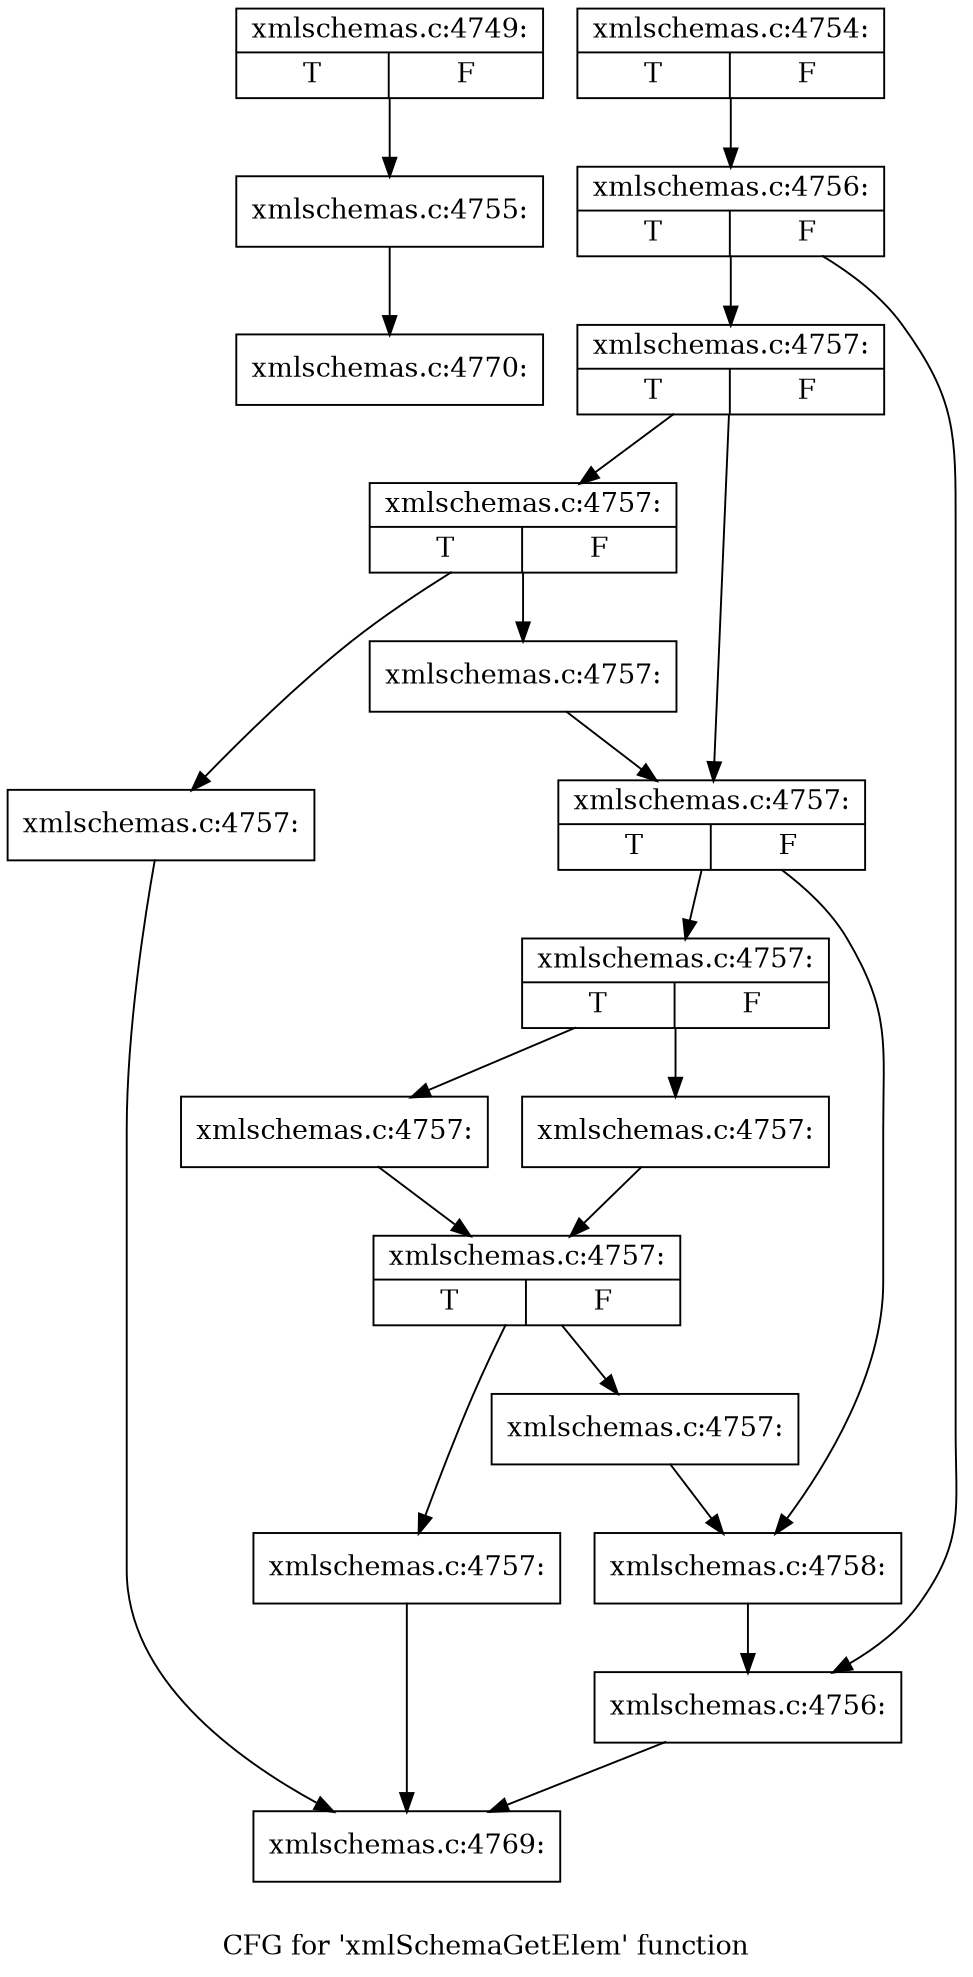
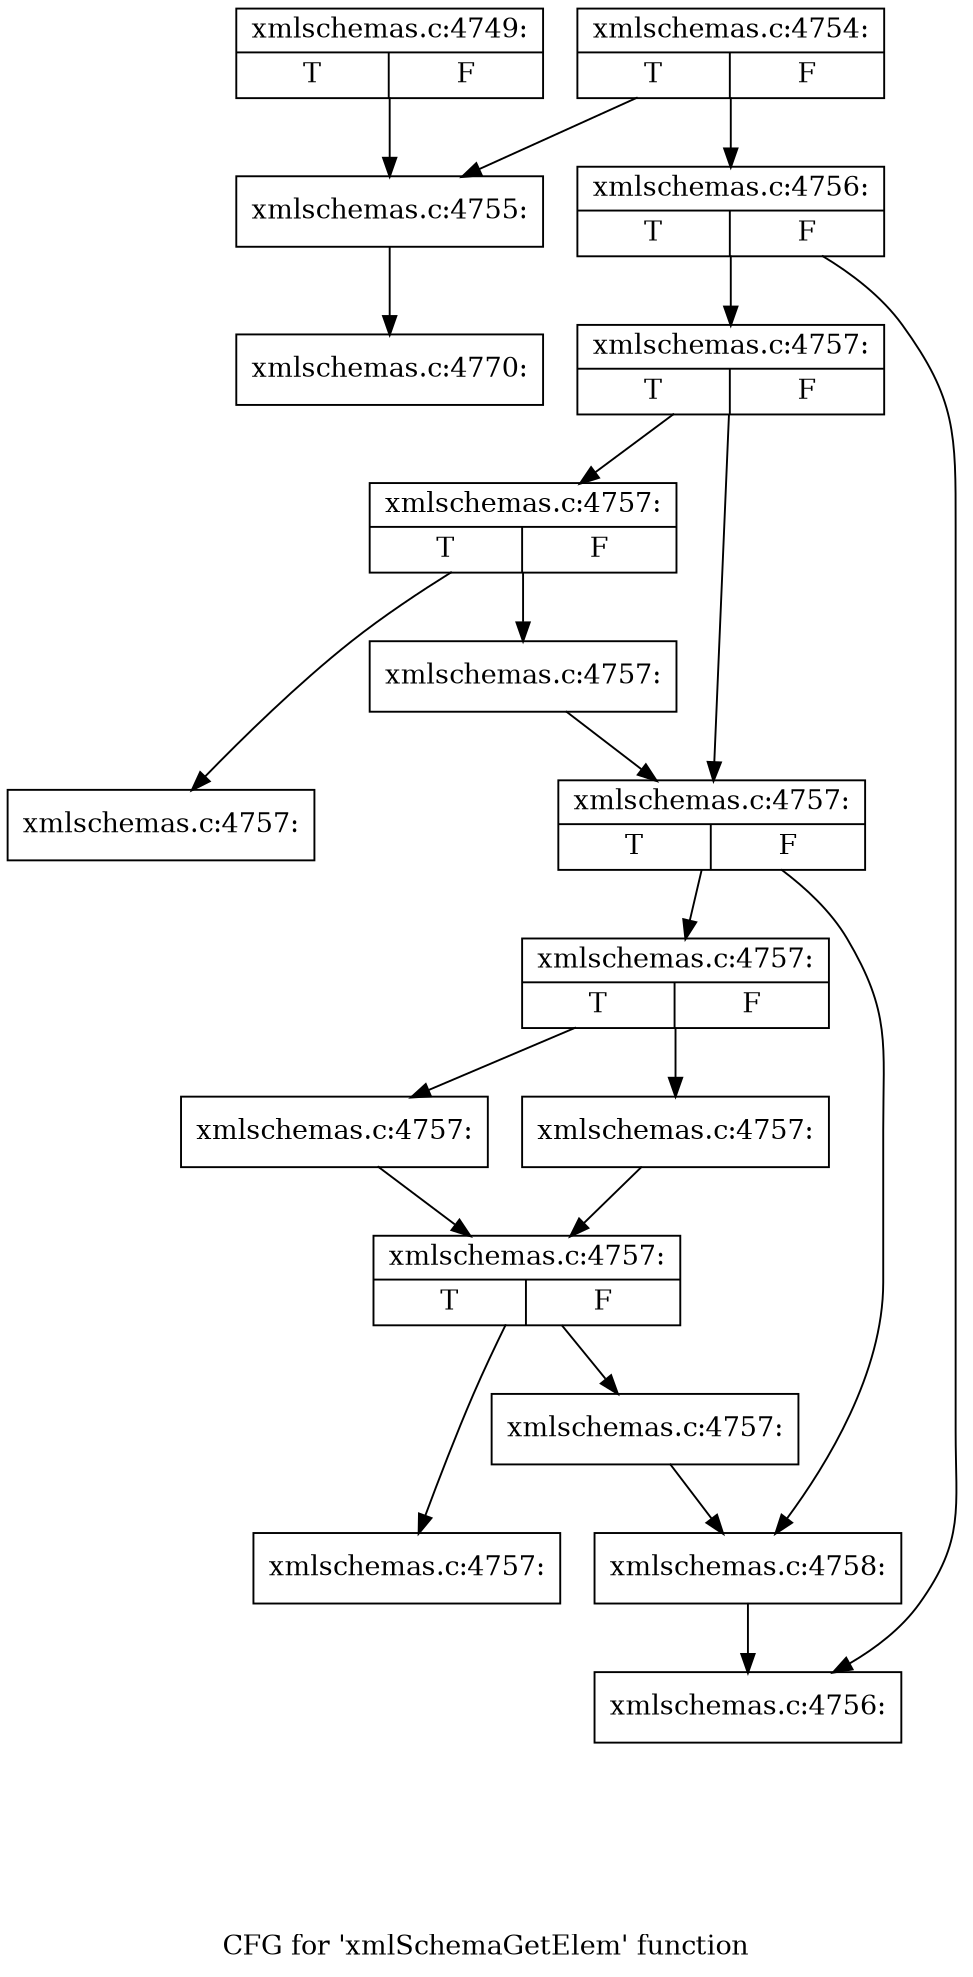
edge "xmlschemas.c:4754:" -> "xmlschemas.c:4755:": added
node "xmlschemas.c:4769:": removed
